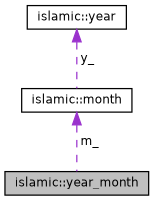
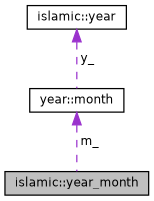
node "islamic::month": label "islamic::month" -> "year::month"
